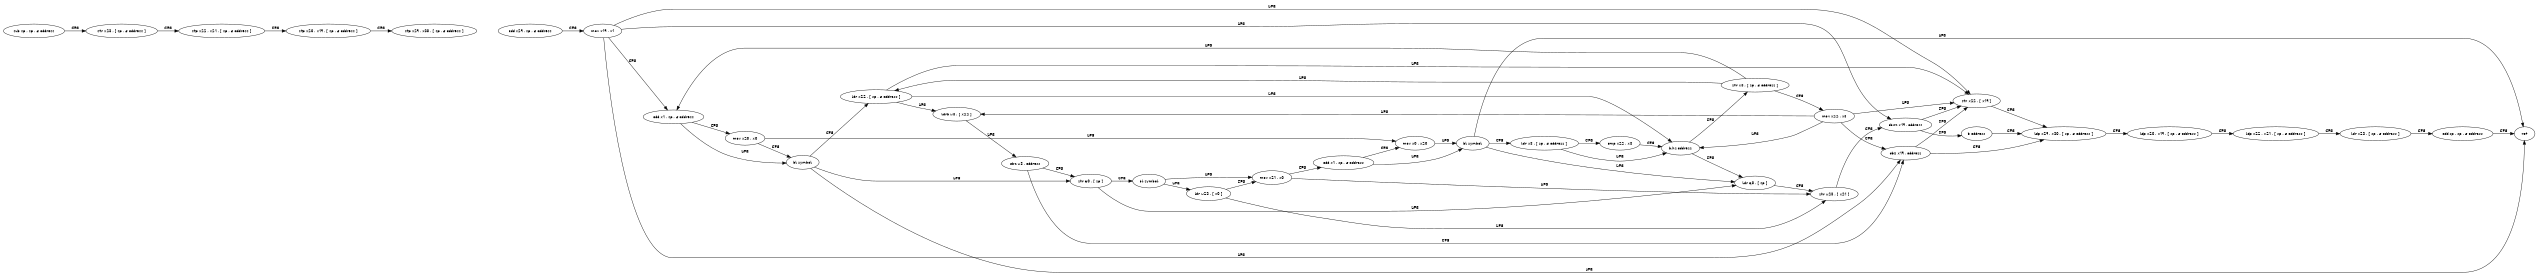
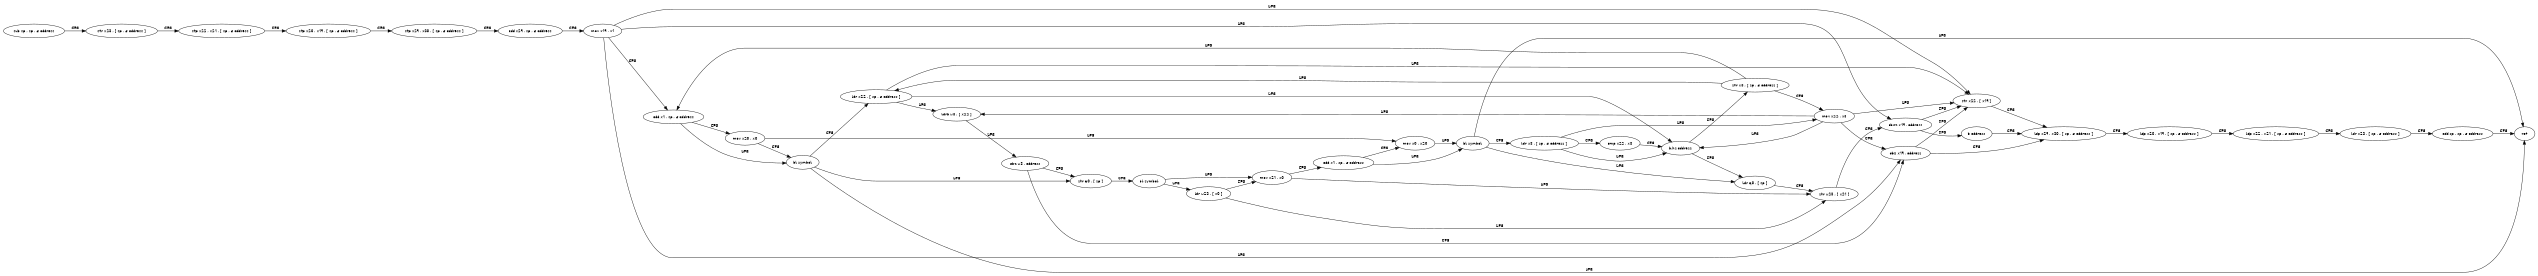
edge "stp x29 , x30 , [ sp , # address ]" -> "add x29 , sp , # address": added, label "CFG"
edge "ldr x8 , [ sp , # address ]" -> "mov x22 , x8": added, label "DFG"
edge "str q0 , [ sp ]" -> "ldr q0 , [ sp ]": removed, label "DFG"
